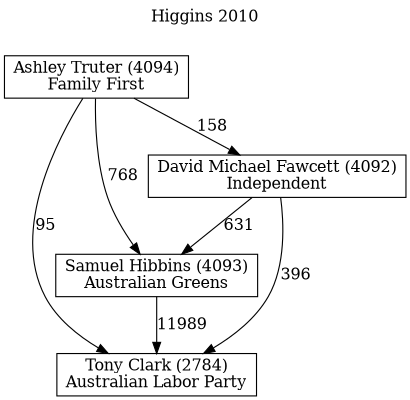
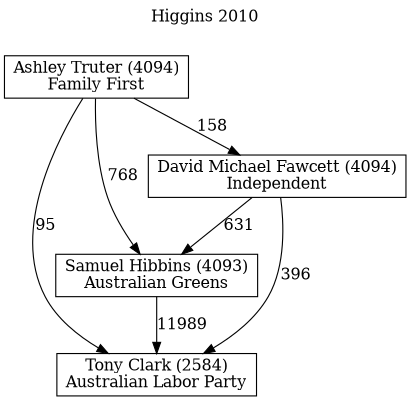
node "David Michael Fawcett (4092) Independent": label "David Michael Fawcett (4092) Independent" -> "David Michael Fawcett (4094) Independent"
node "Tony Clark (2784) Australian Labor Party": label "Tony Clark (2784) Australian Labor Party" -> "Tony Clark (2584) Australian Labor Party"
